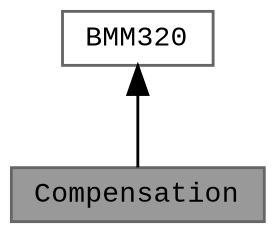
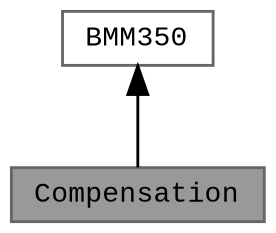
node "BMM320": label "BMM320" -> "BMM350"
